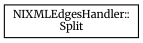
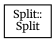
node "NIXMLEdgesHandler:: Split": label "NIXMLEdgesHandler:: Split" -> "Split:: Split"
